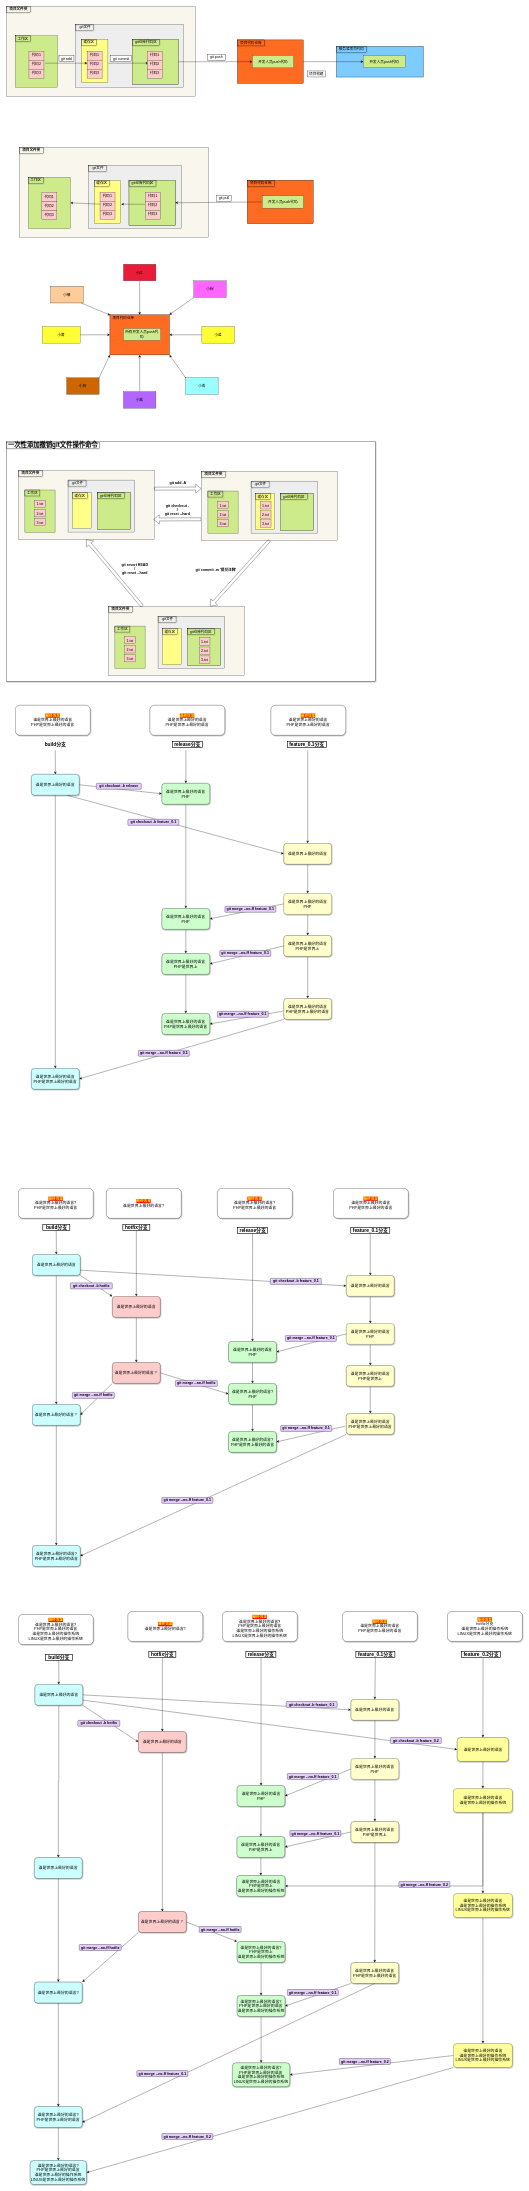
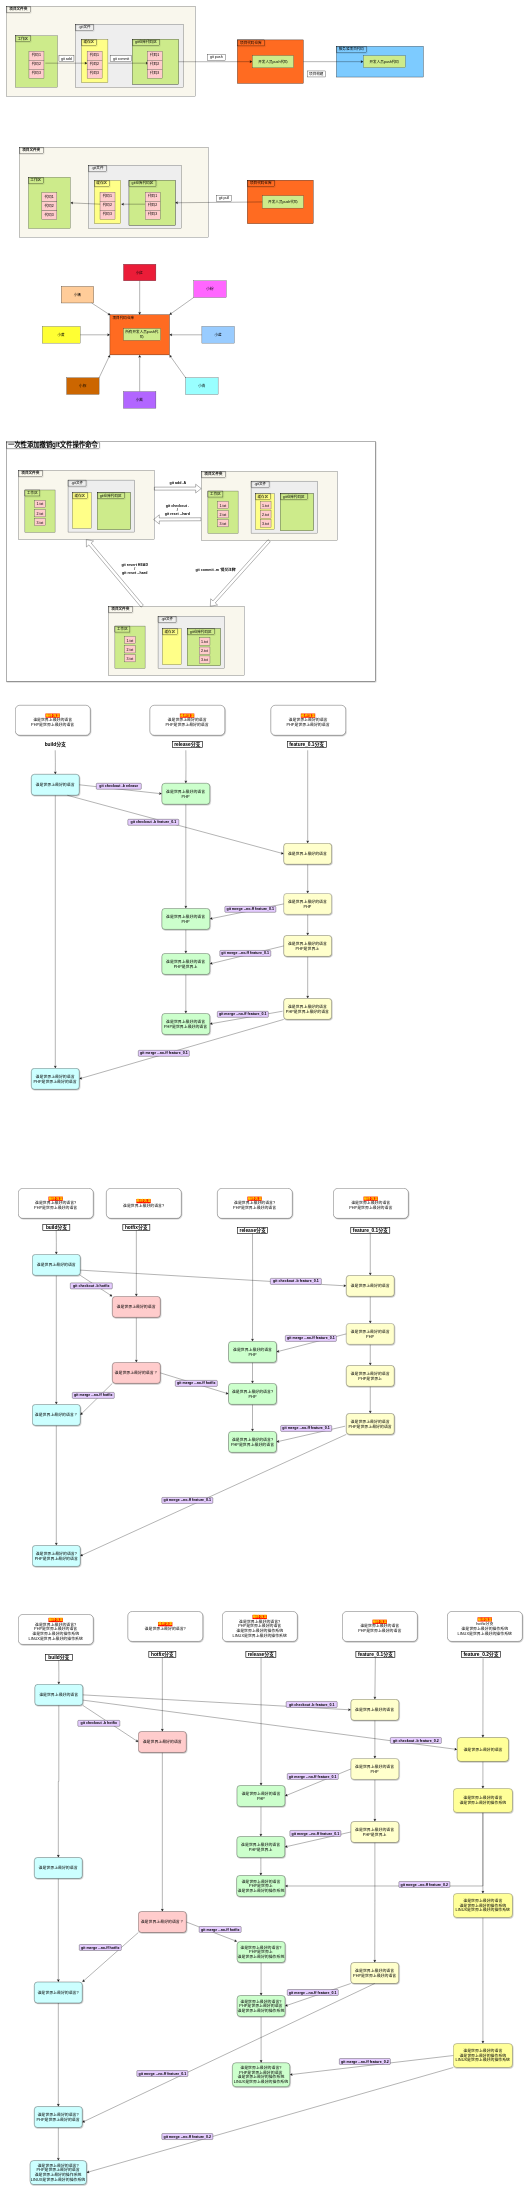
node "小橘": moved (67, 295) -> (77, 295)
node "小蓝": fillcolor #ffff33 -> #99ccff
